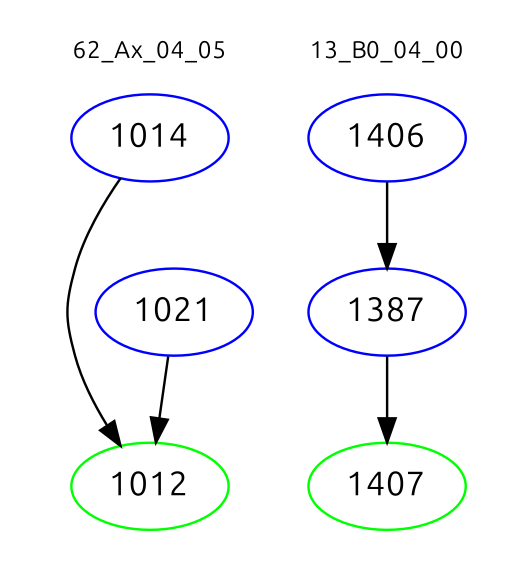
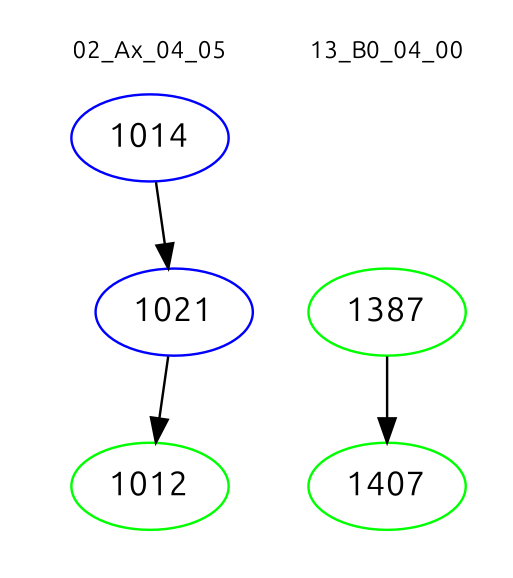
cluster "62_Ax_04_05": label "62_Ax_04_05" -> "02_Ax_04_05"
node "1406": removed
edge "1014" -> "1012": now "1014" -> "1021"
node "1387": color blue -> green
